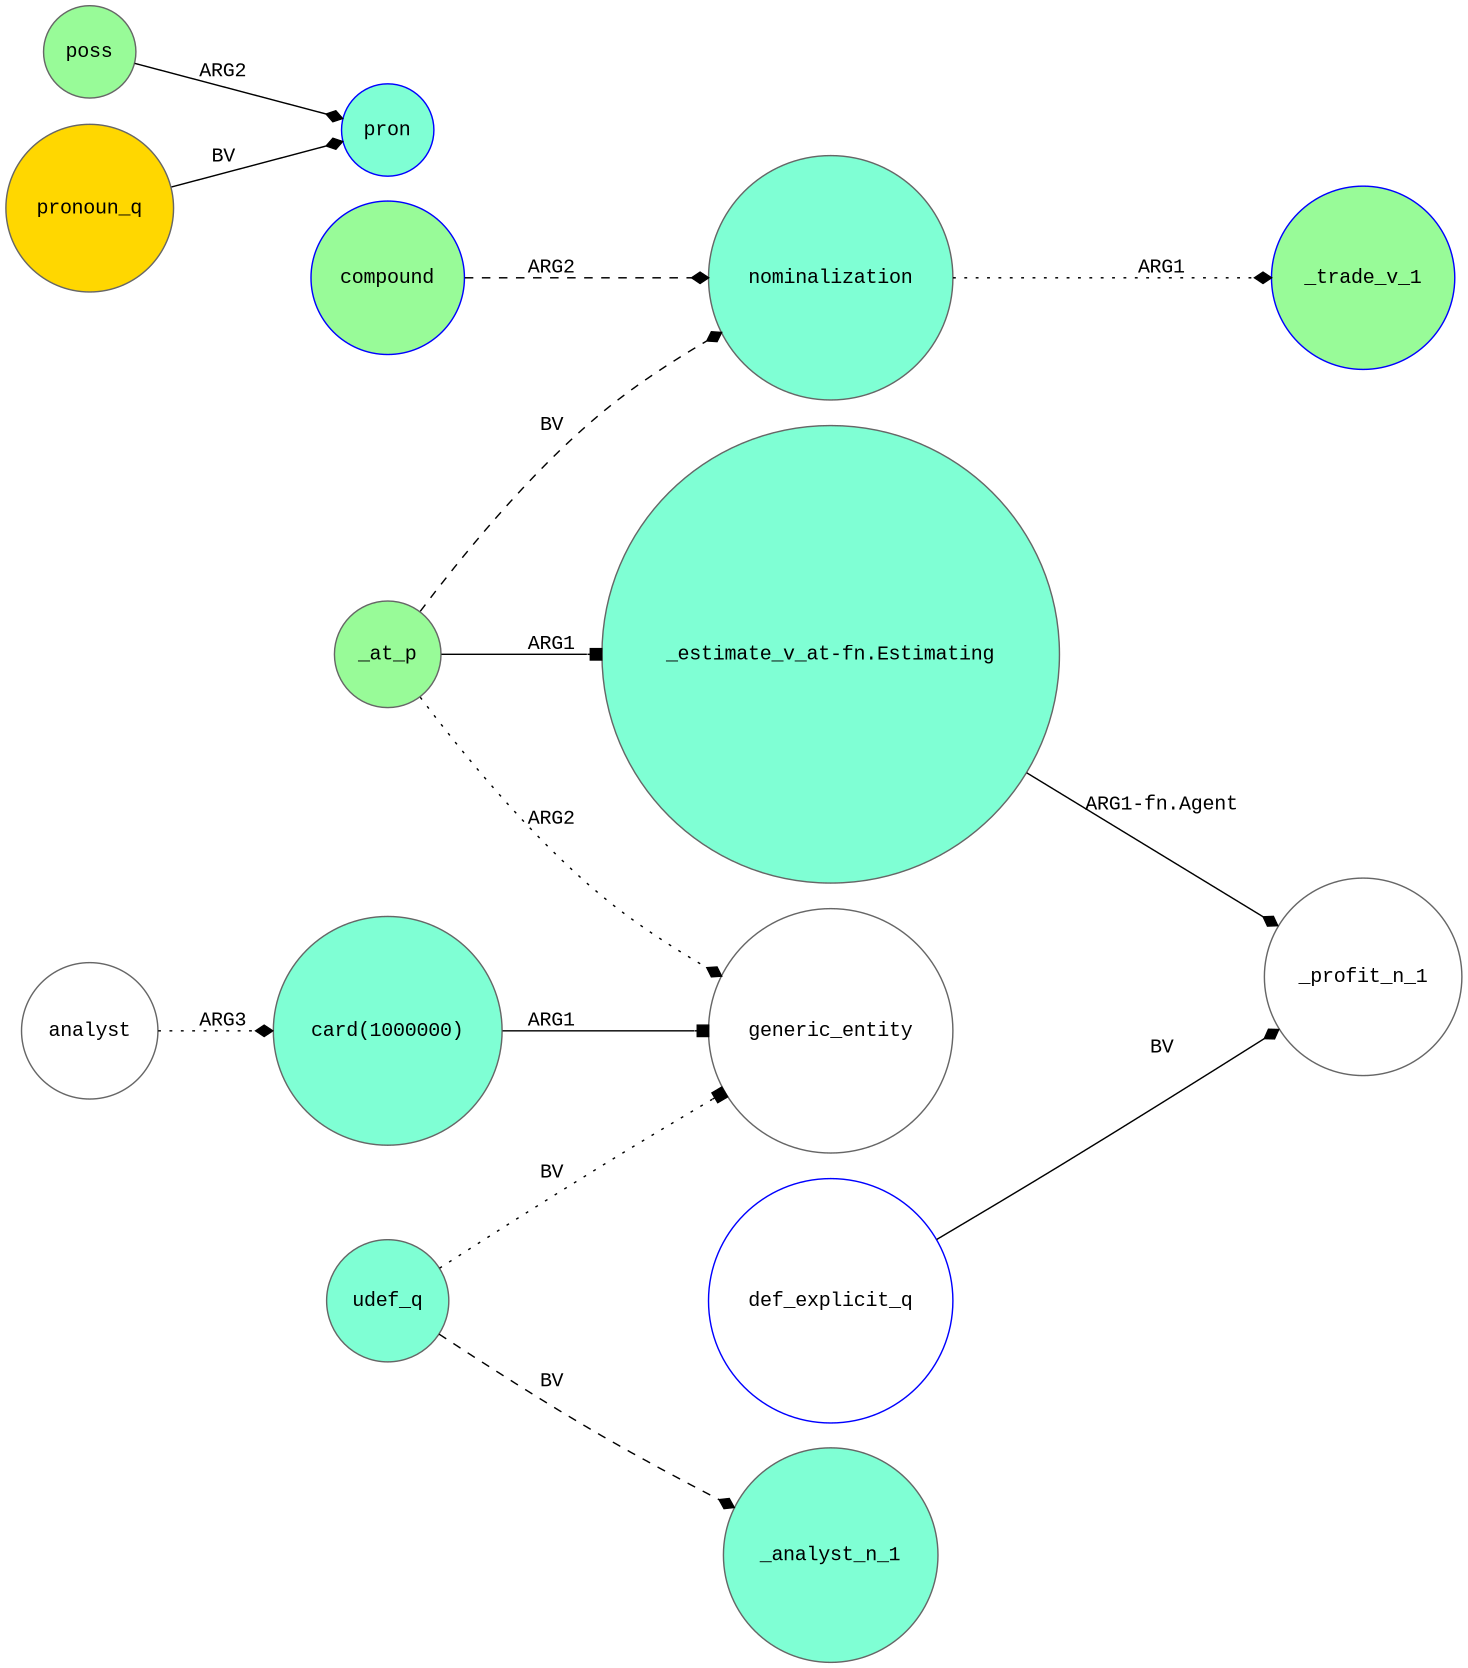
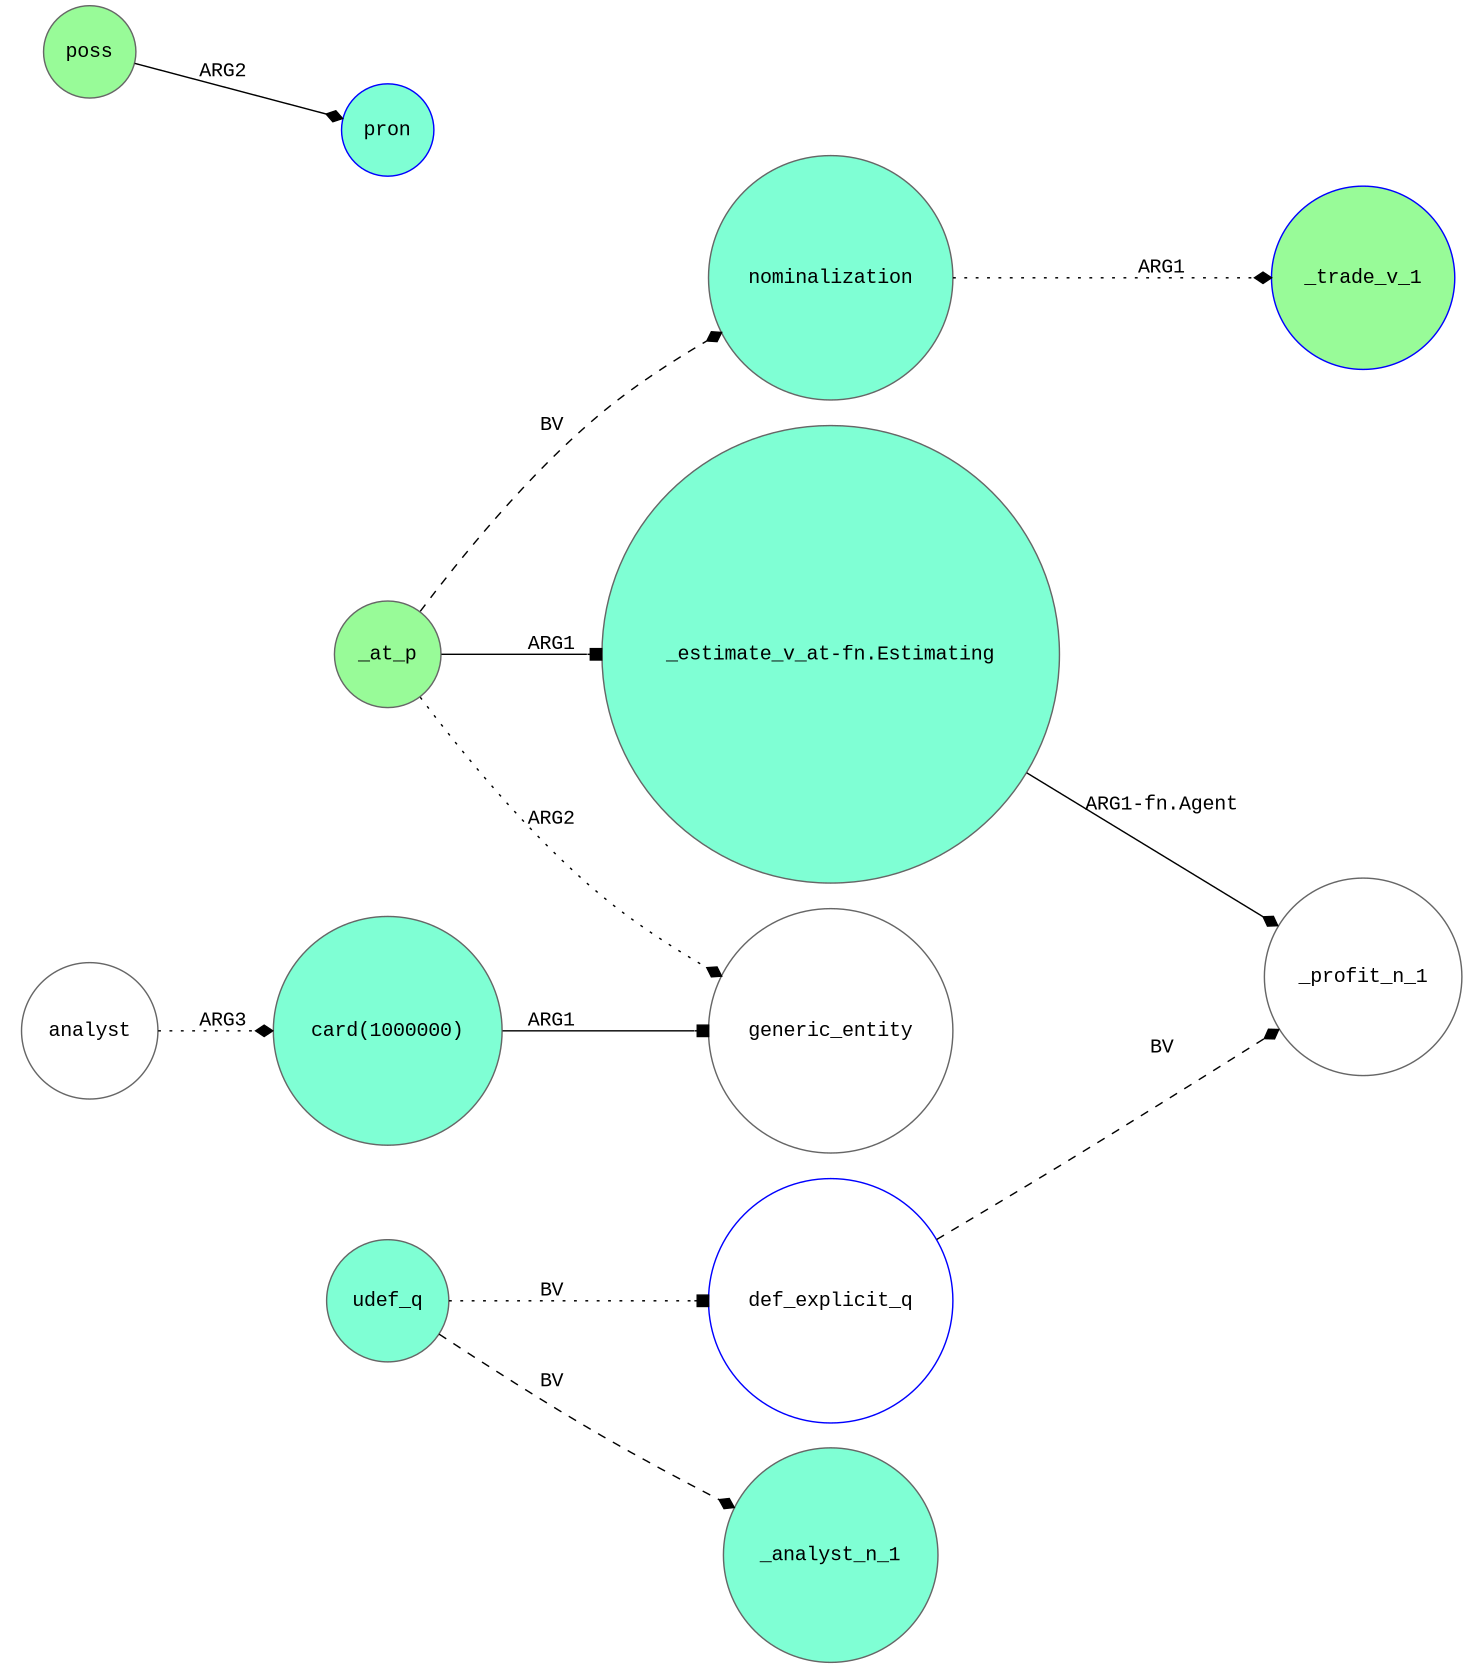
node "pronoun_q": removed
node "compound": removed
edge "def_explicit_q" -> "_profit_n_1": style solid -> dashed
edge "udef_q" -> "generic_entity": now "udef_q" -> "def_explicit_q"
